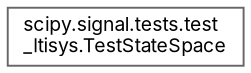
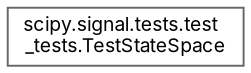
node "scipy.signal.tests.test _ltisys.TestStateSpace": label "scipy.signal.tests.test _ltisys.TestStateSpace" -> "scipy.signal.tests.test _tests.TestStateSpace"
